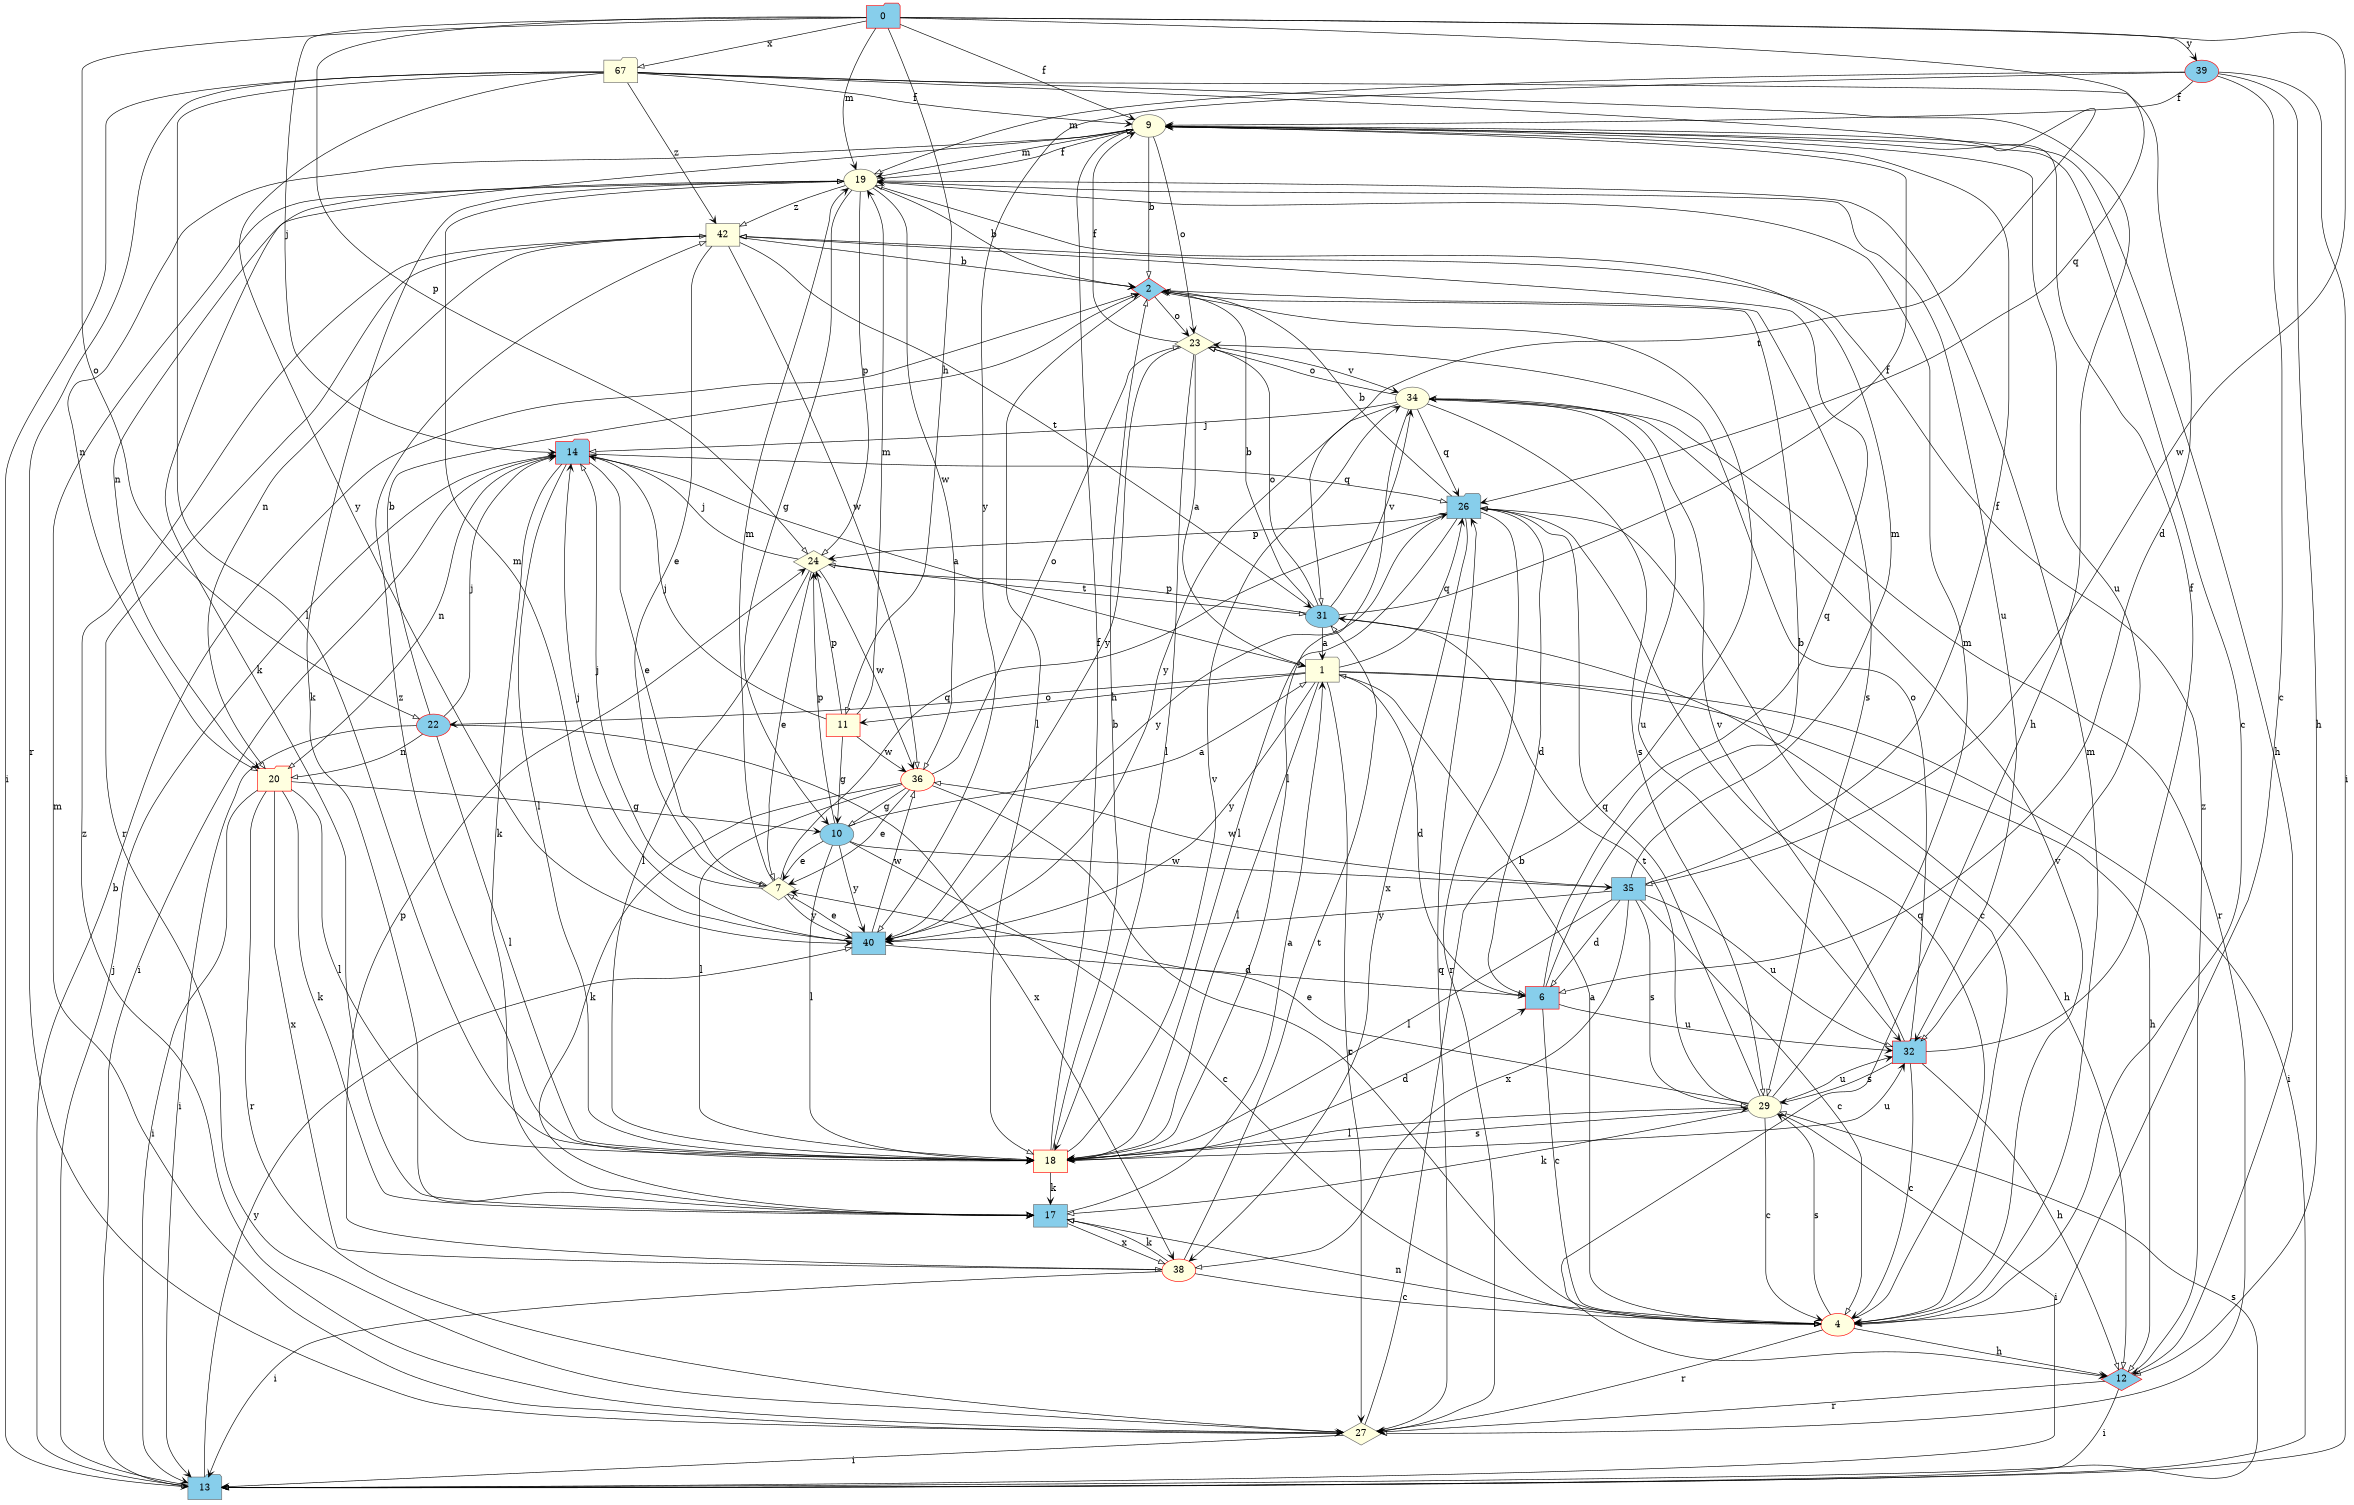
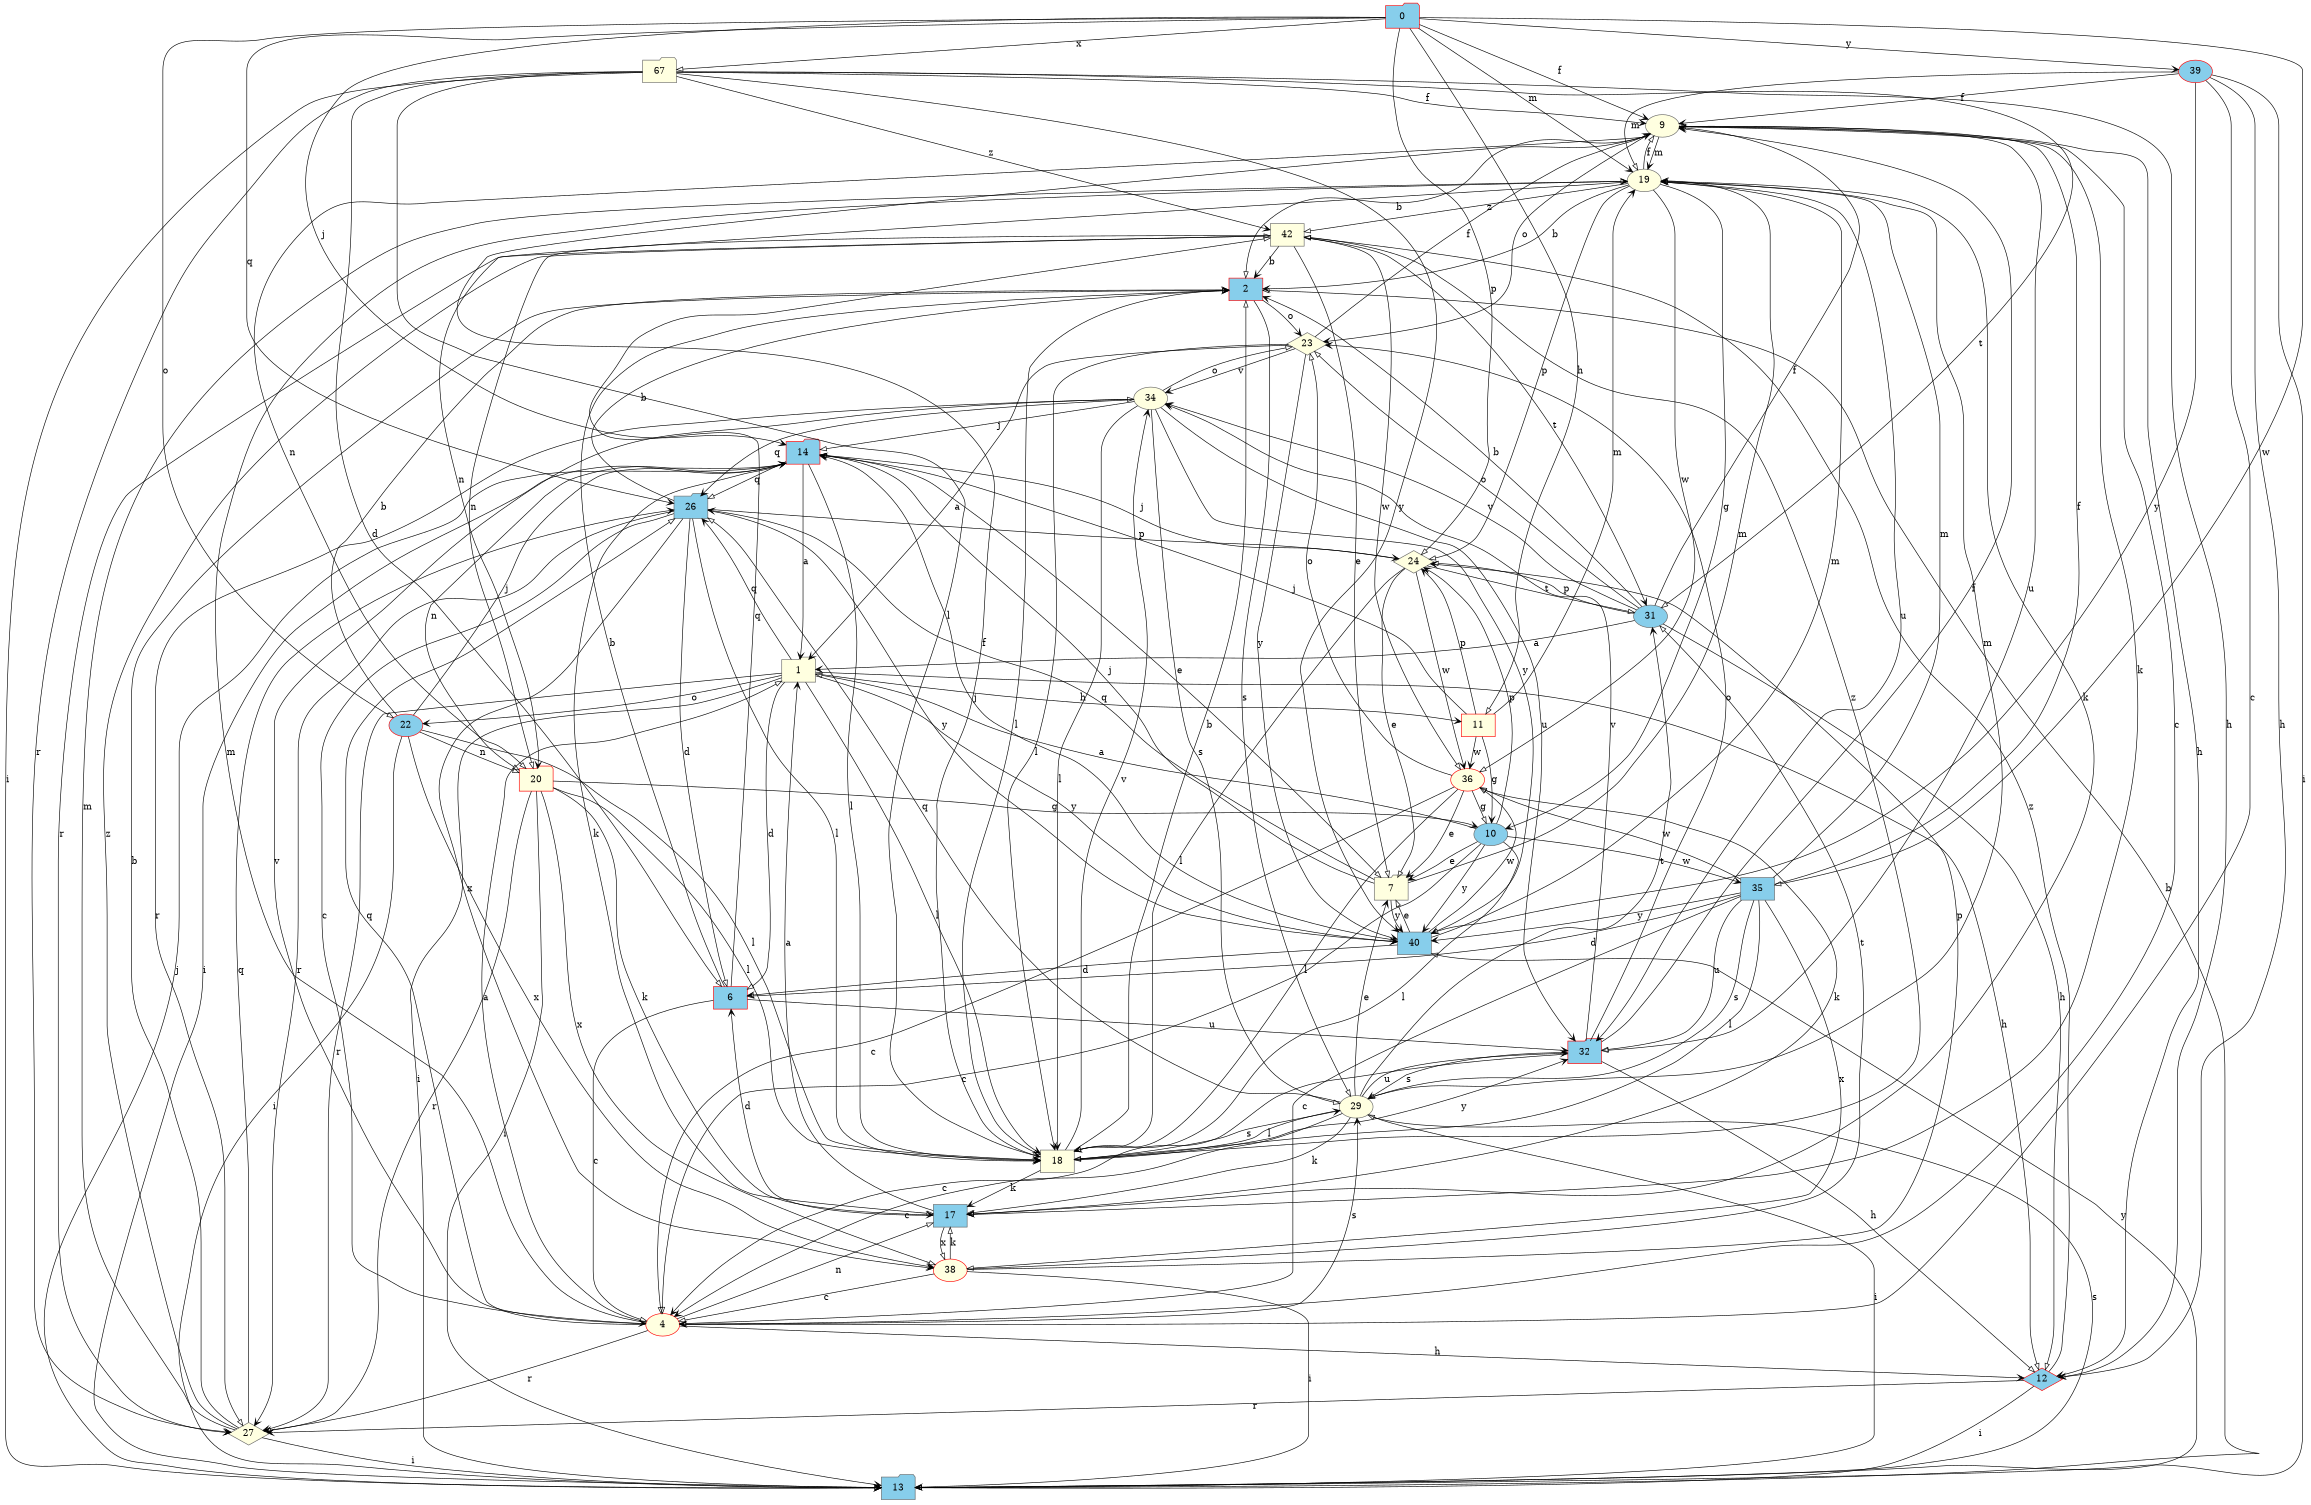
node "2": shape diamond -> box
edge "6" -> "2": arrowhead onormal -> vee
edge "23" -> "1": arrowhead onormal -> vee
node "7": shape diamond -> folder
edge "18" -> "32": label "u" -> "y"
edge "18" -> "6": now "17" -> "6"
node "18": color red -> gray40
